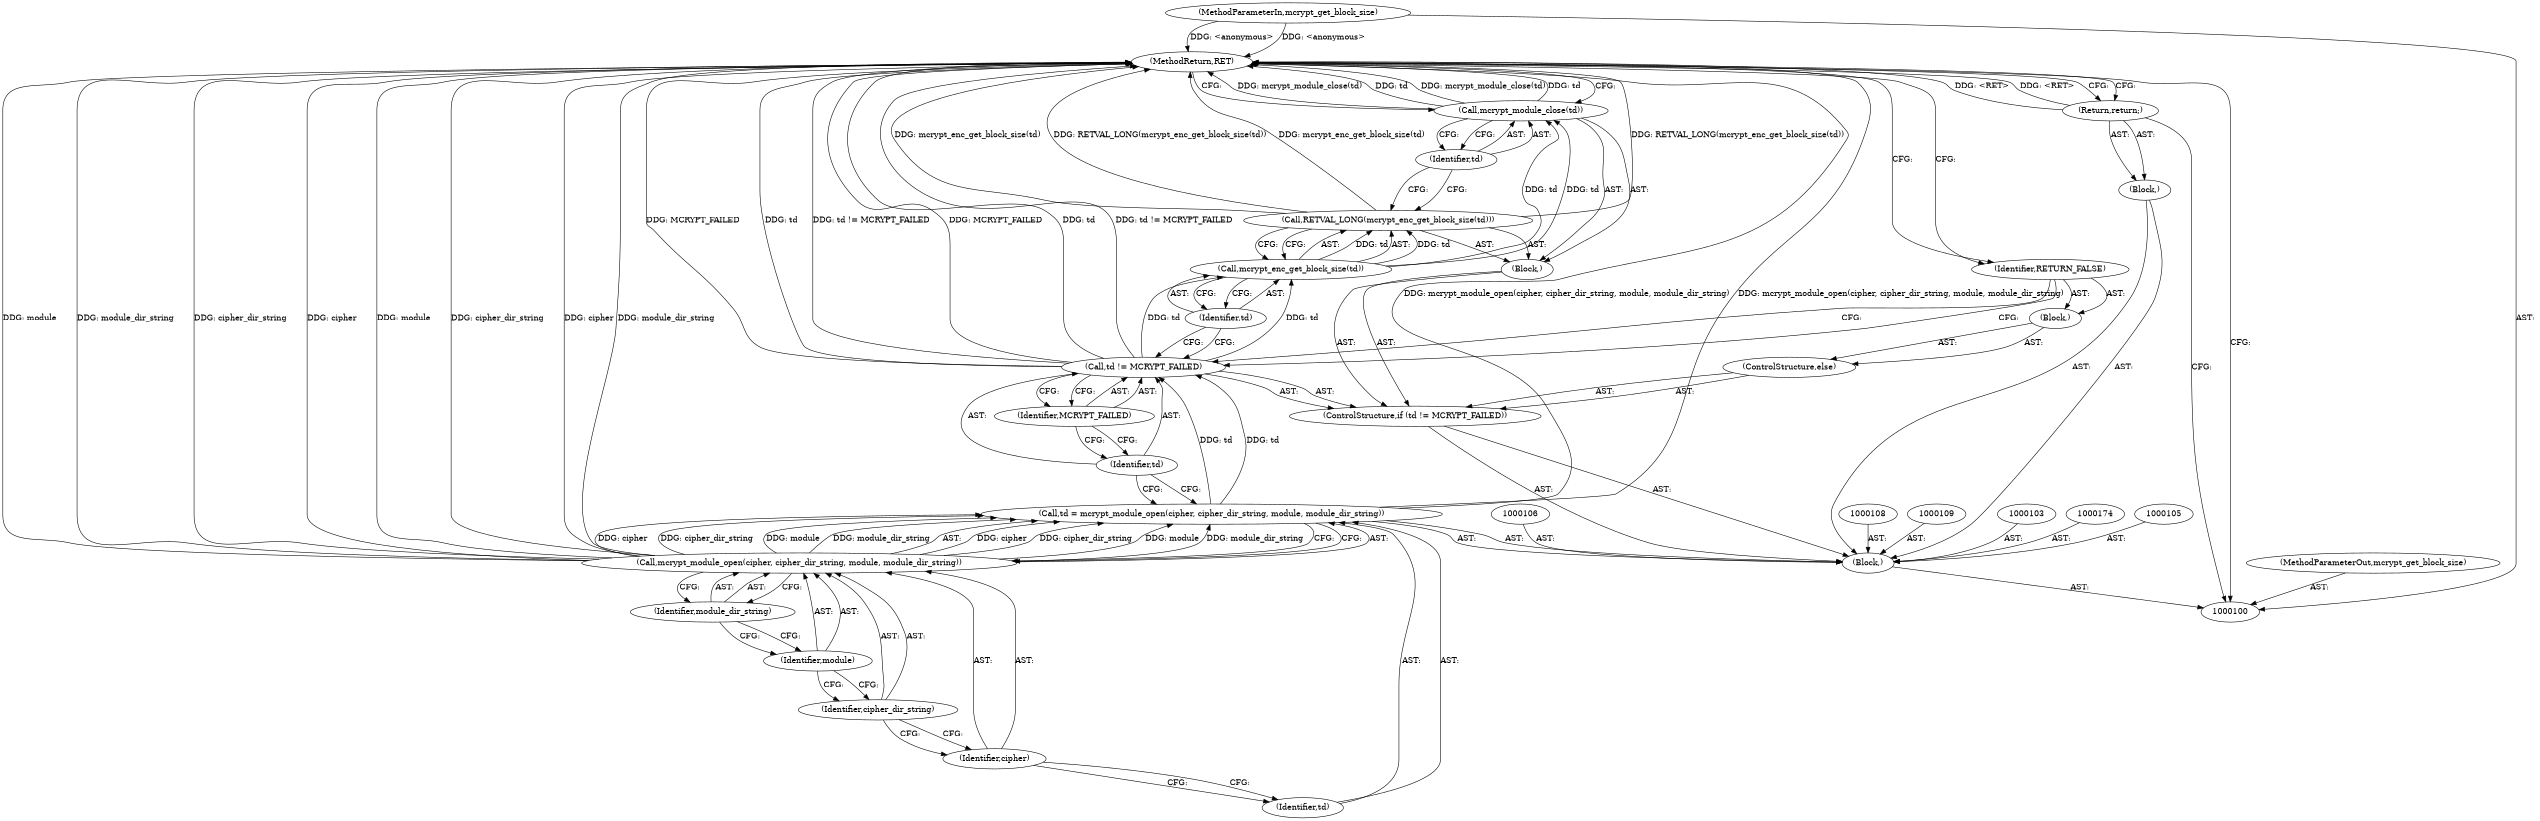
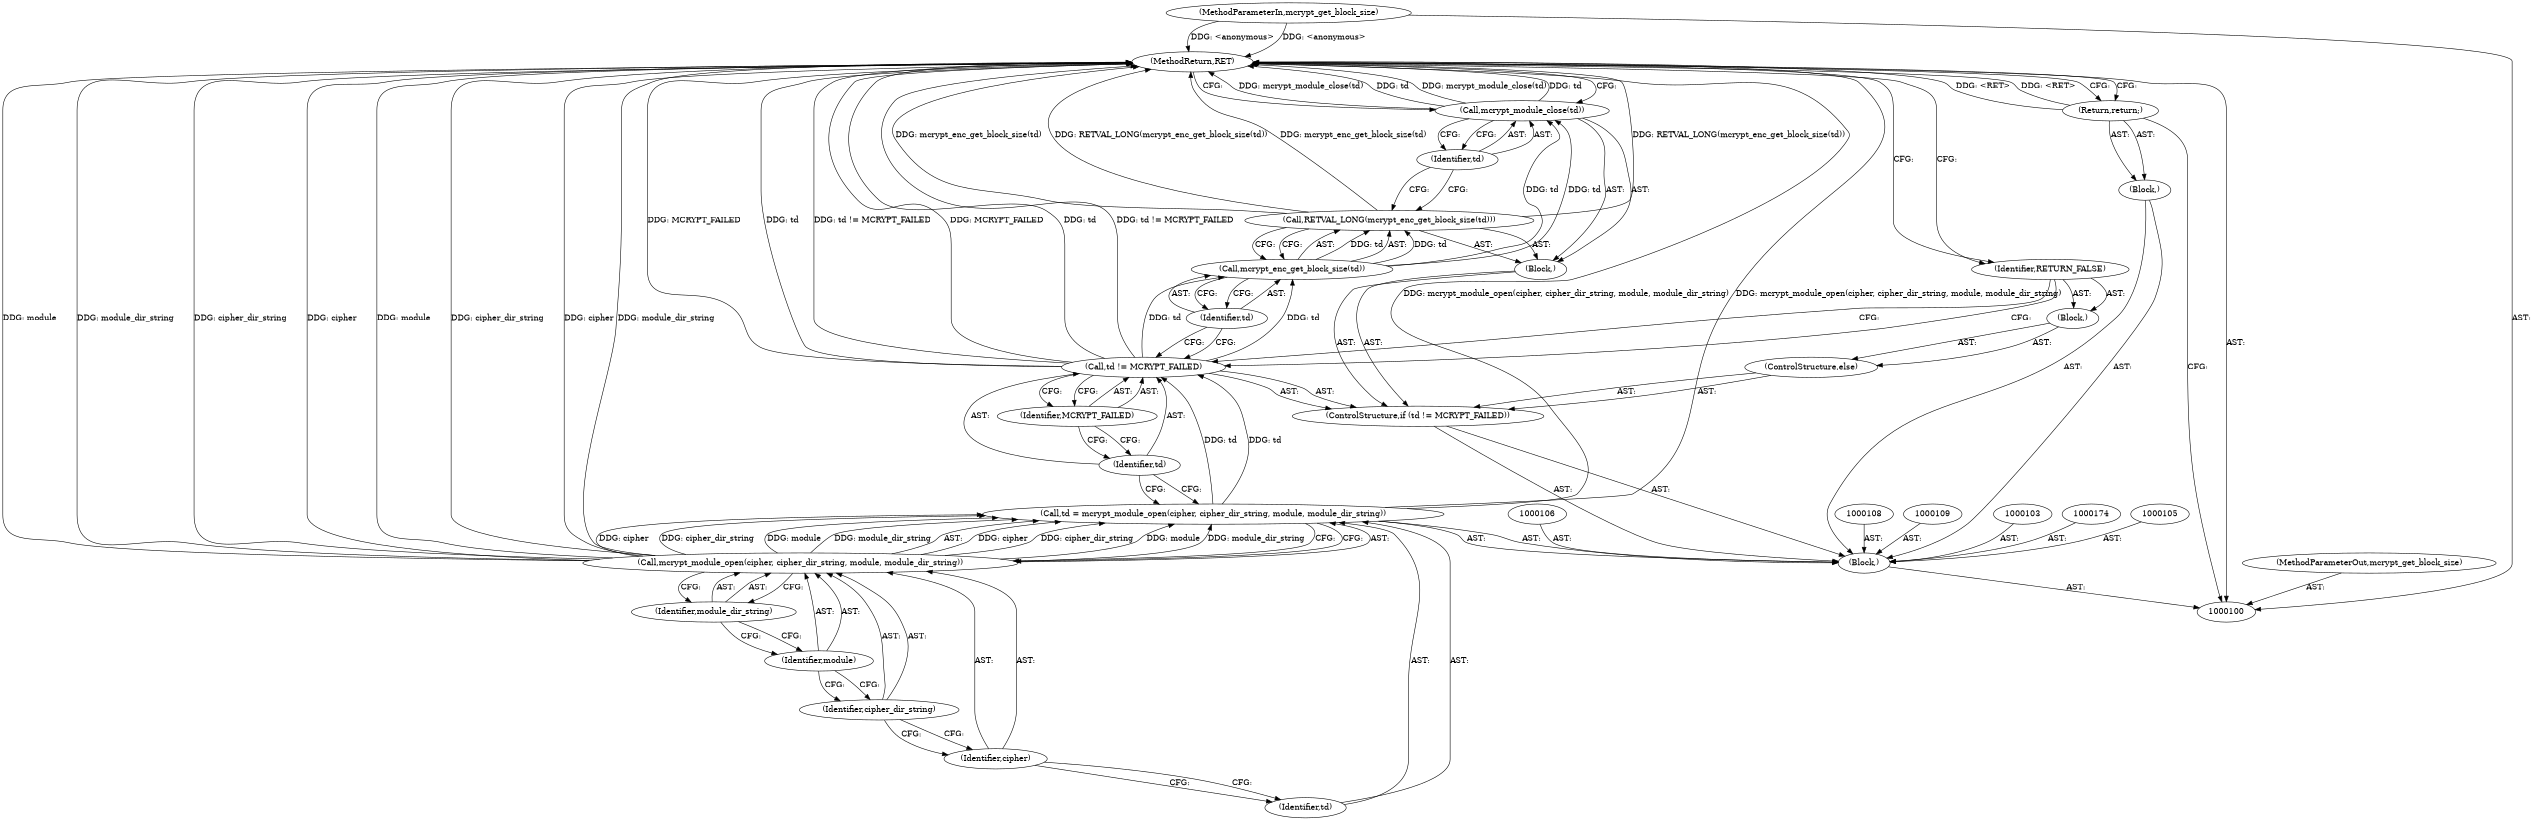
edge "(MethodReturn,RET)" -> "1000100": label "CFG: " -> "AST: "
